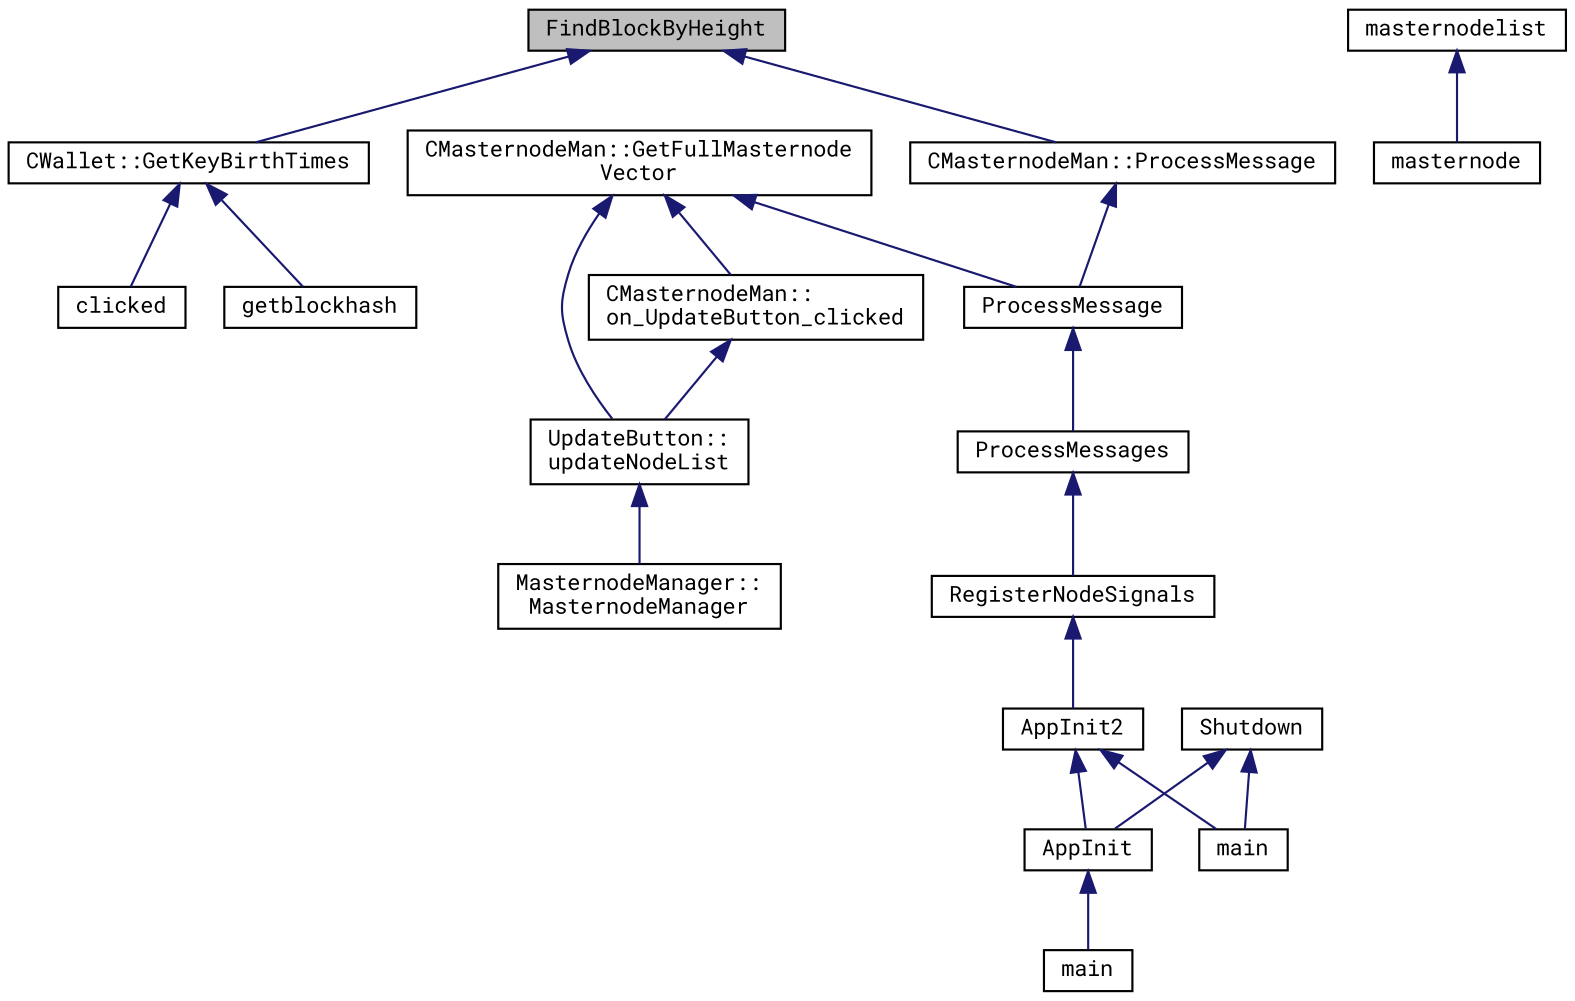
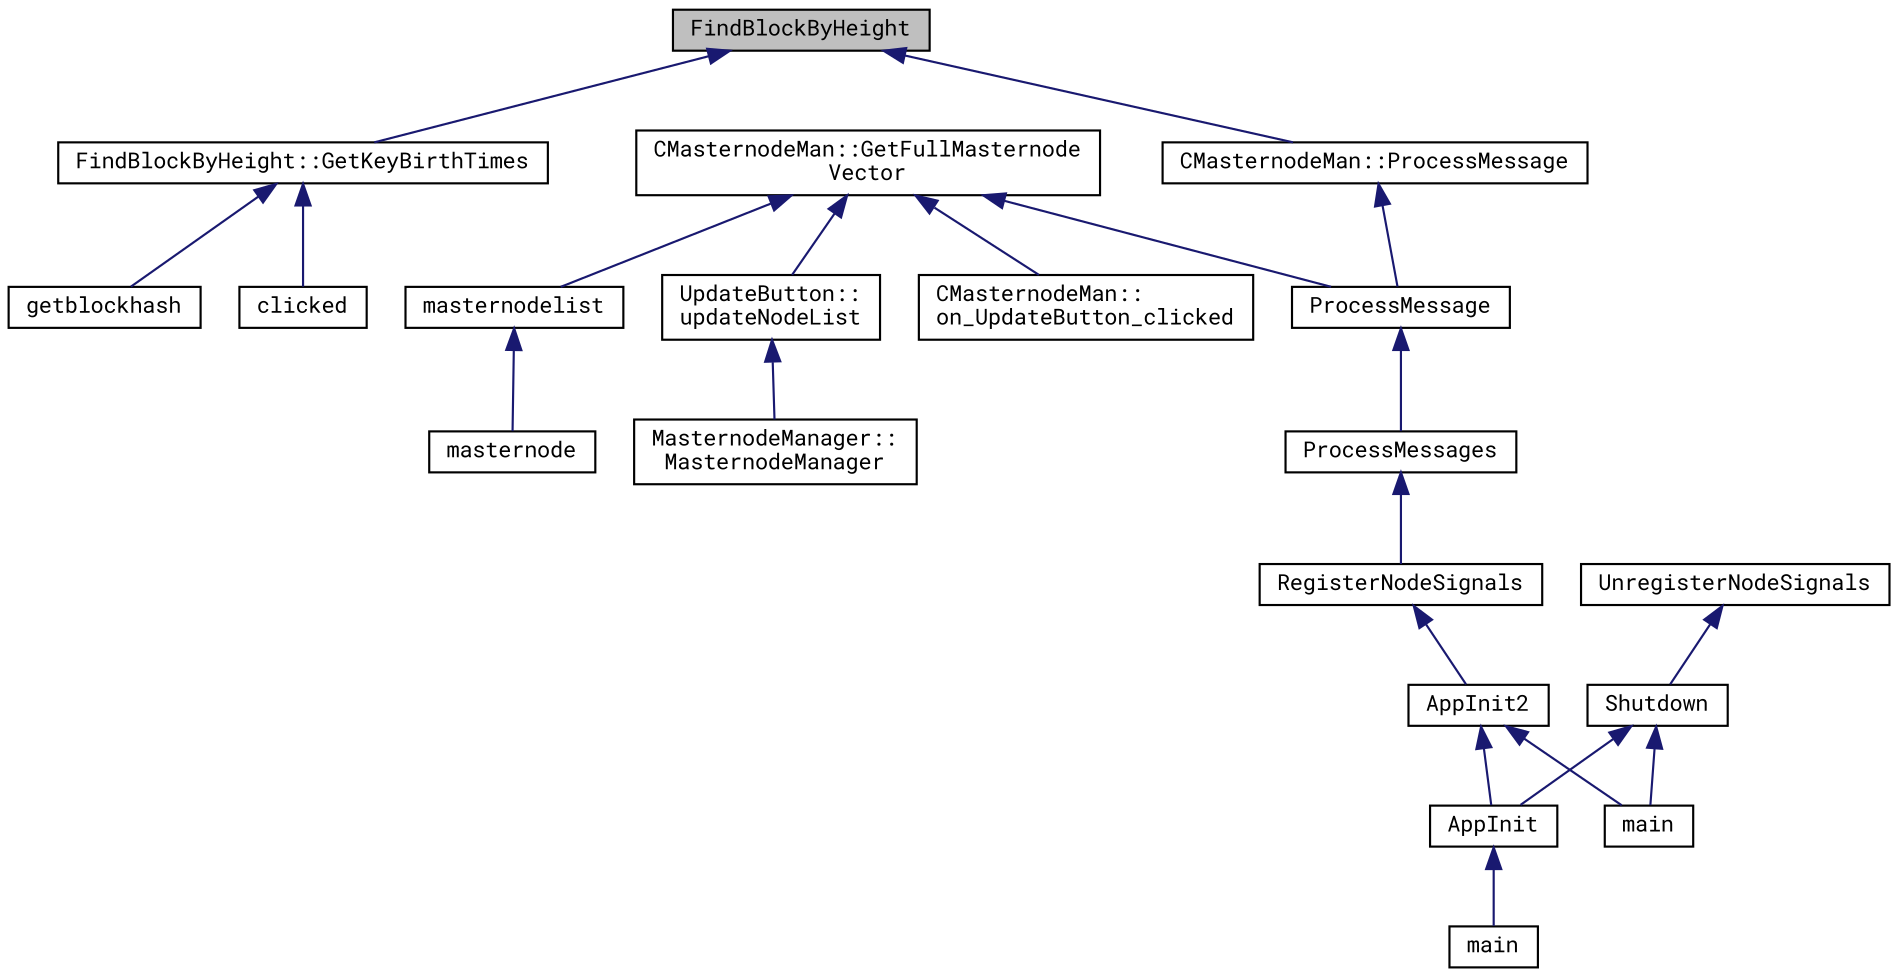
node "CWallet::GetKeyBirthTimes": label "CWallet::GetKeyBirthTimes" -> "FindBlockByHeight::GetKeyBirthTimes"
edge "masternodelist" -> "CMasternodeMan::GetFullMasternode Vector": added
edge "UpdateButton:: updateNodeList" -> "CMasternodeMan:: on_UpdateButton_clicked": removed
node "UnregisterNodeSignals": added
